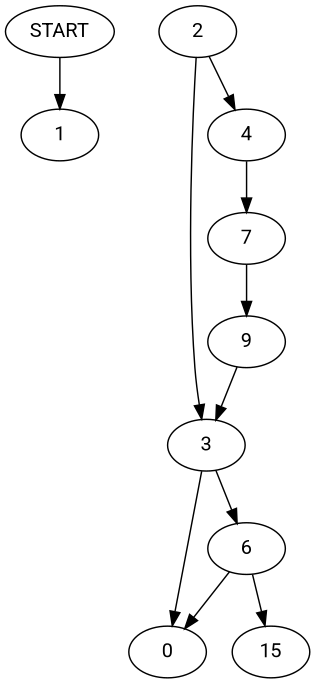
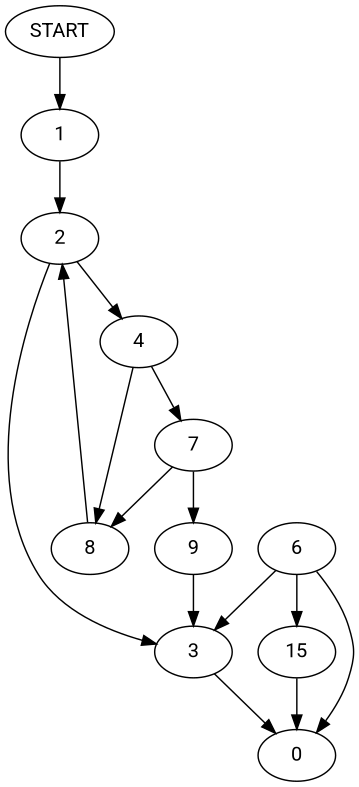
edge "1" -> "2": added
edge "3" -> "6": reversed
node "8": added
edge "15" -> "0": added
